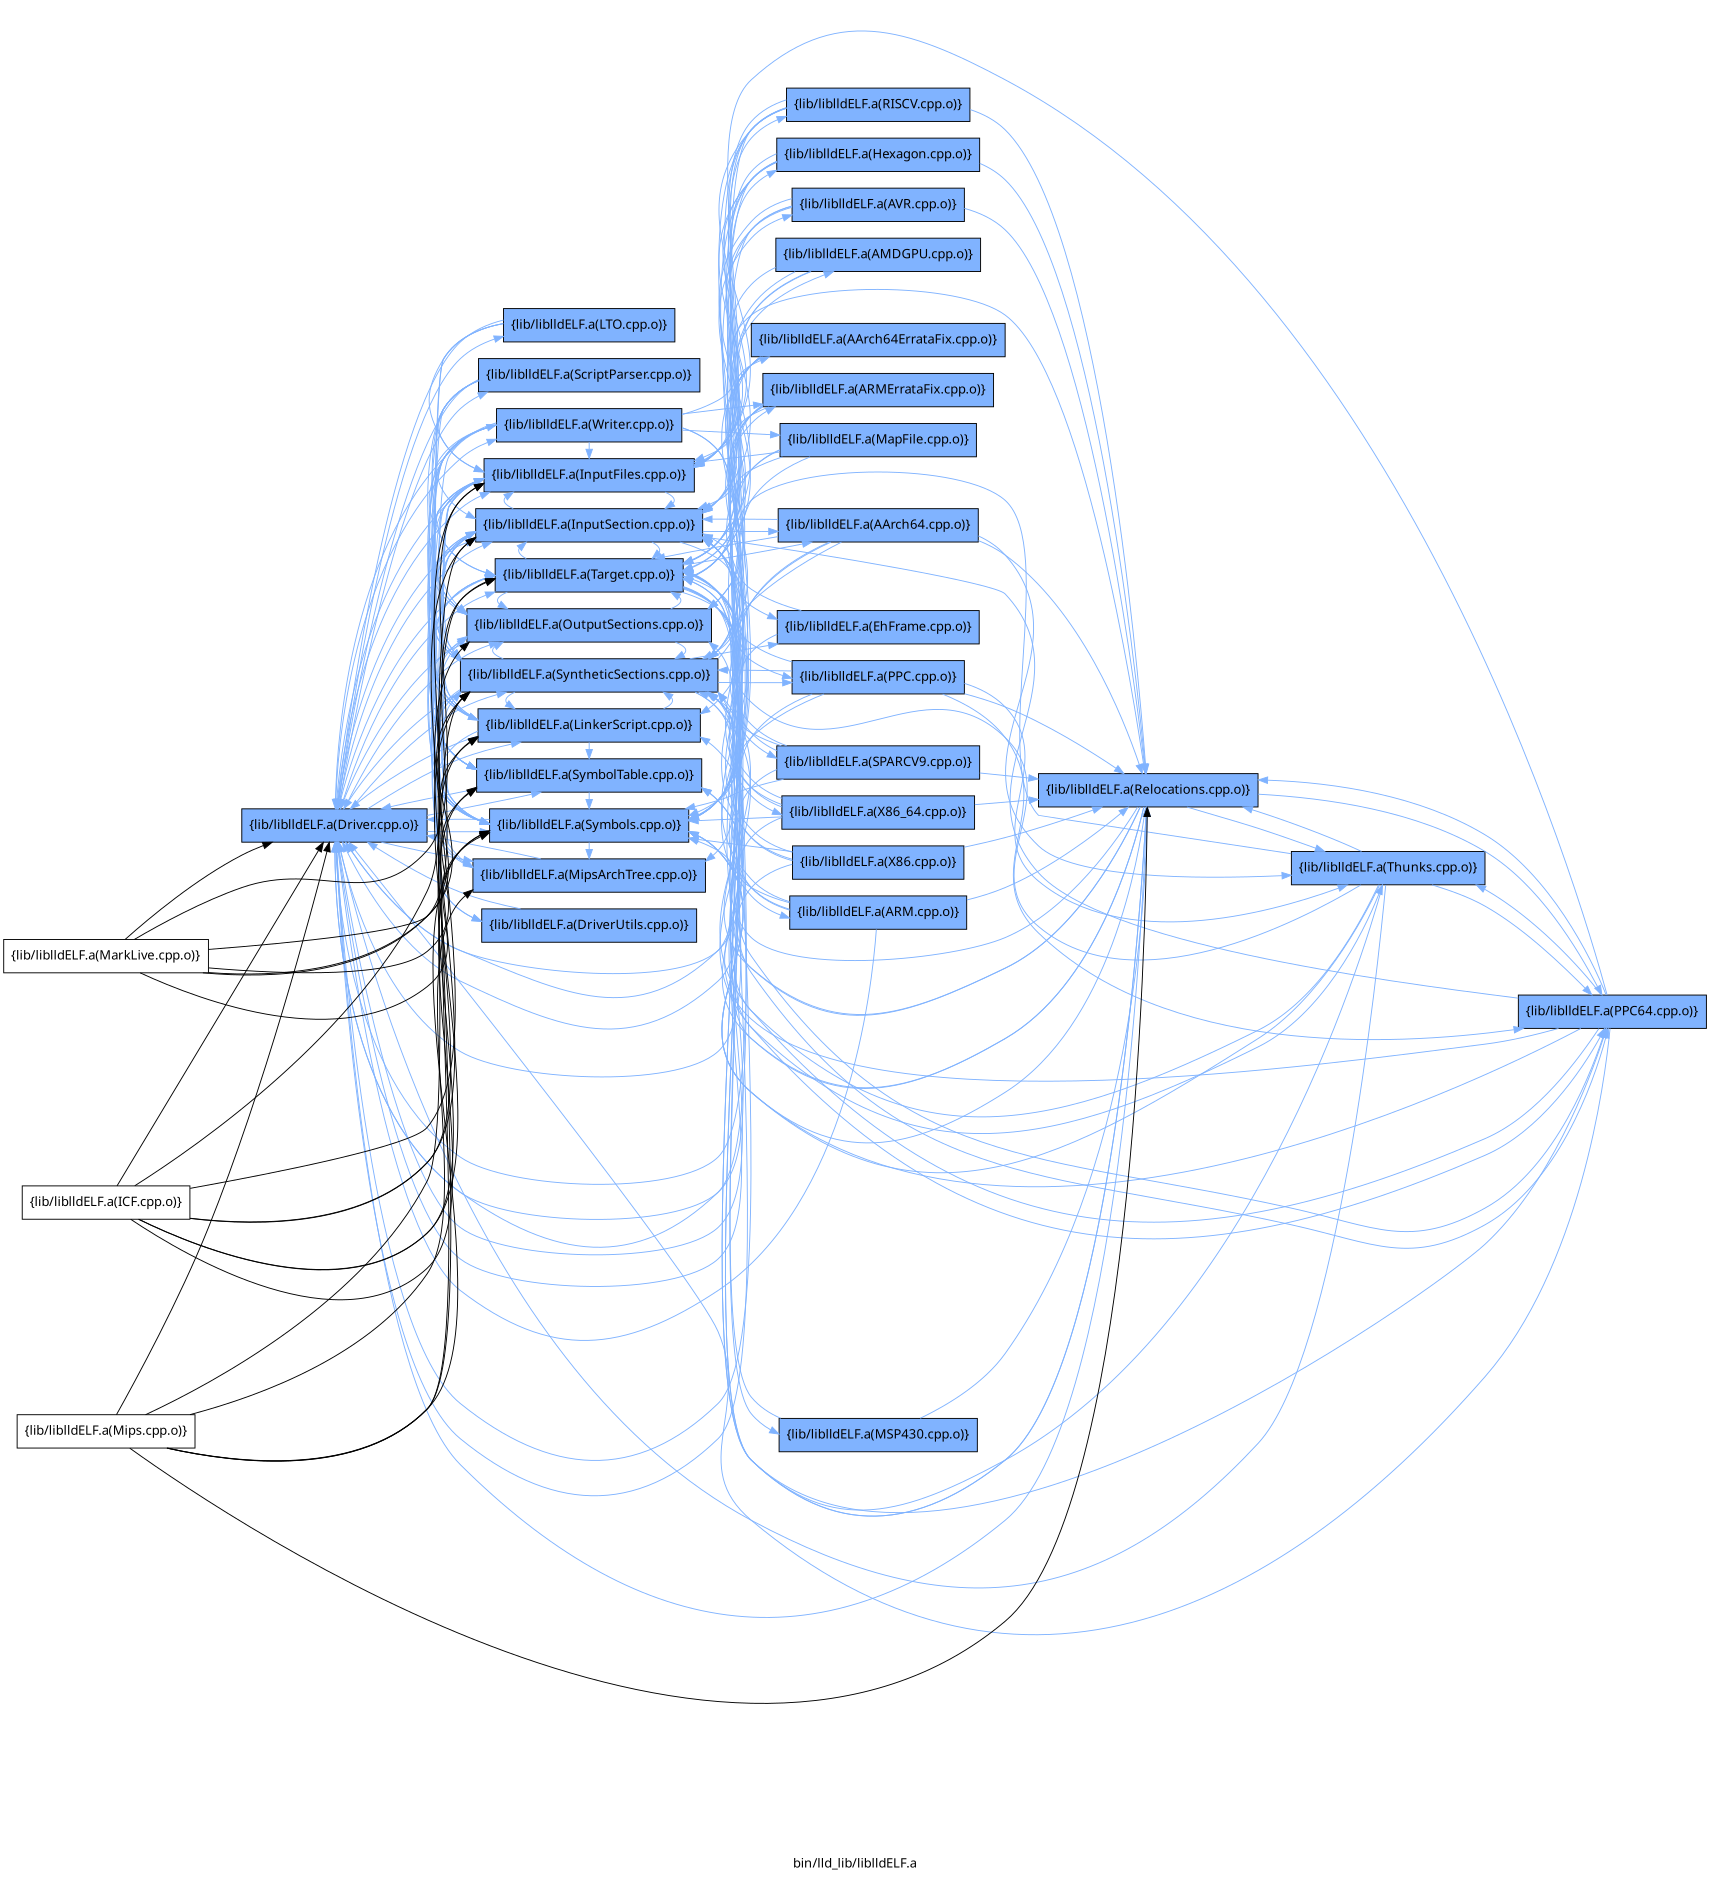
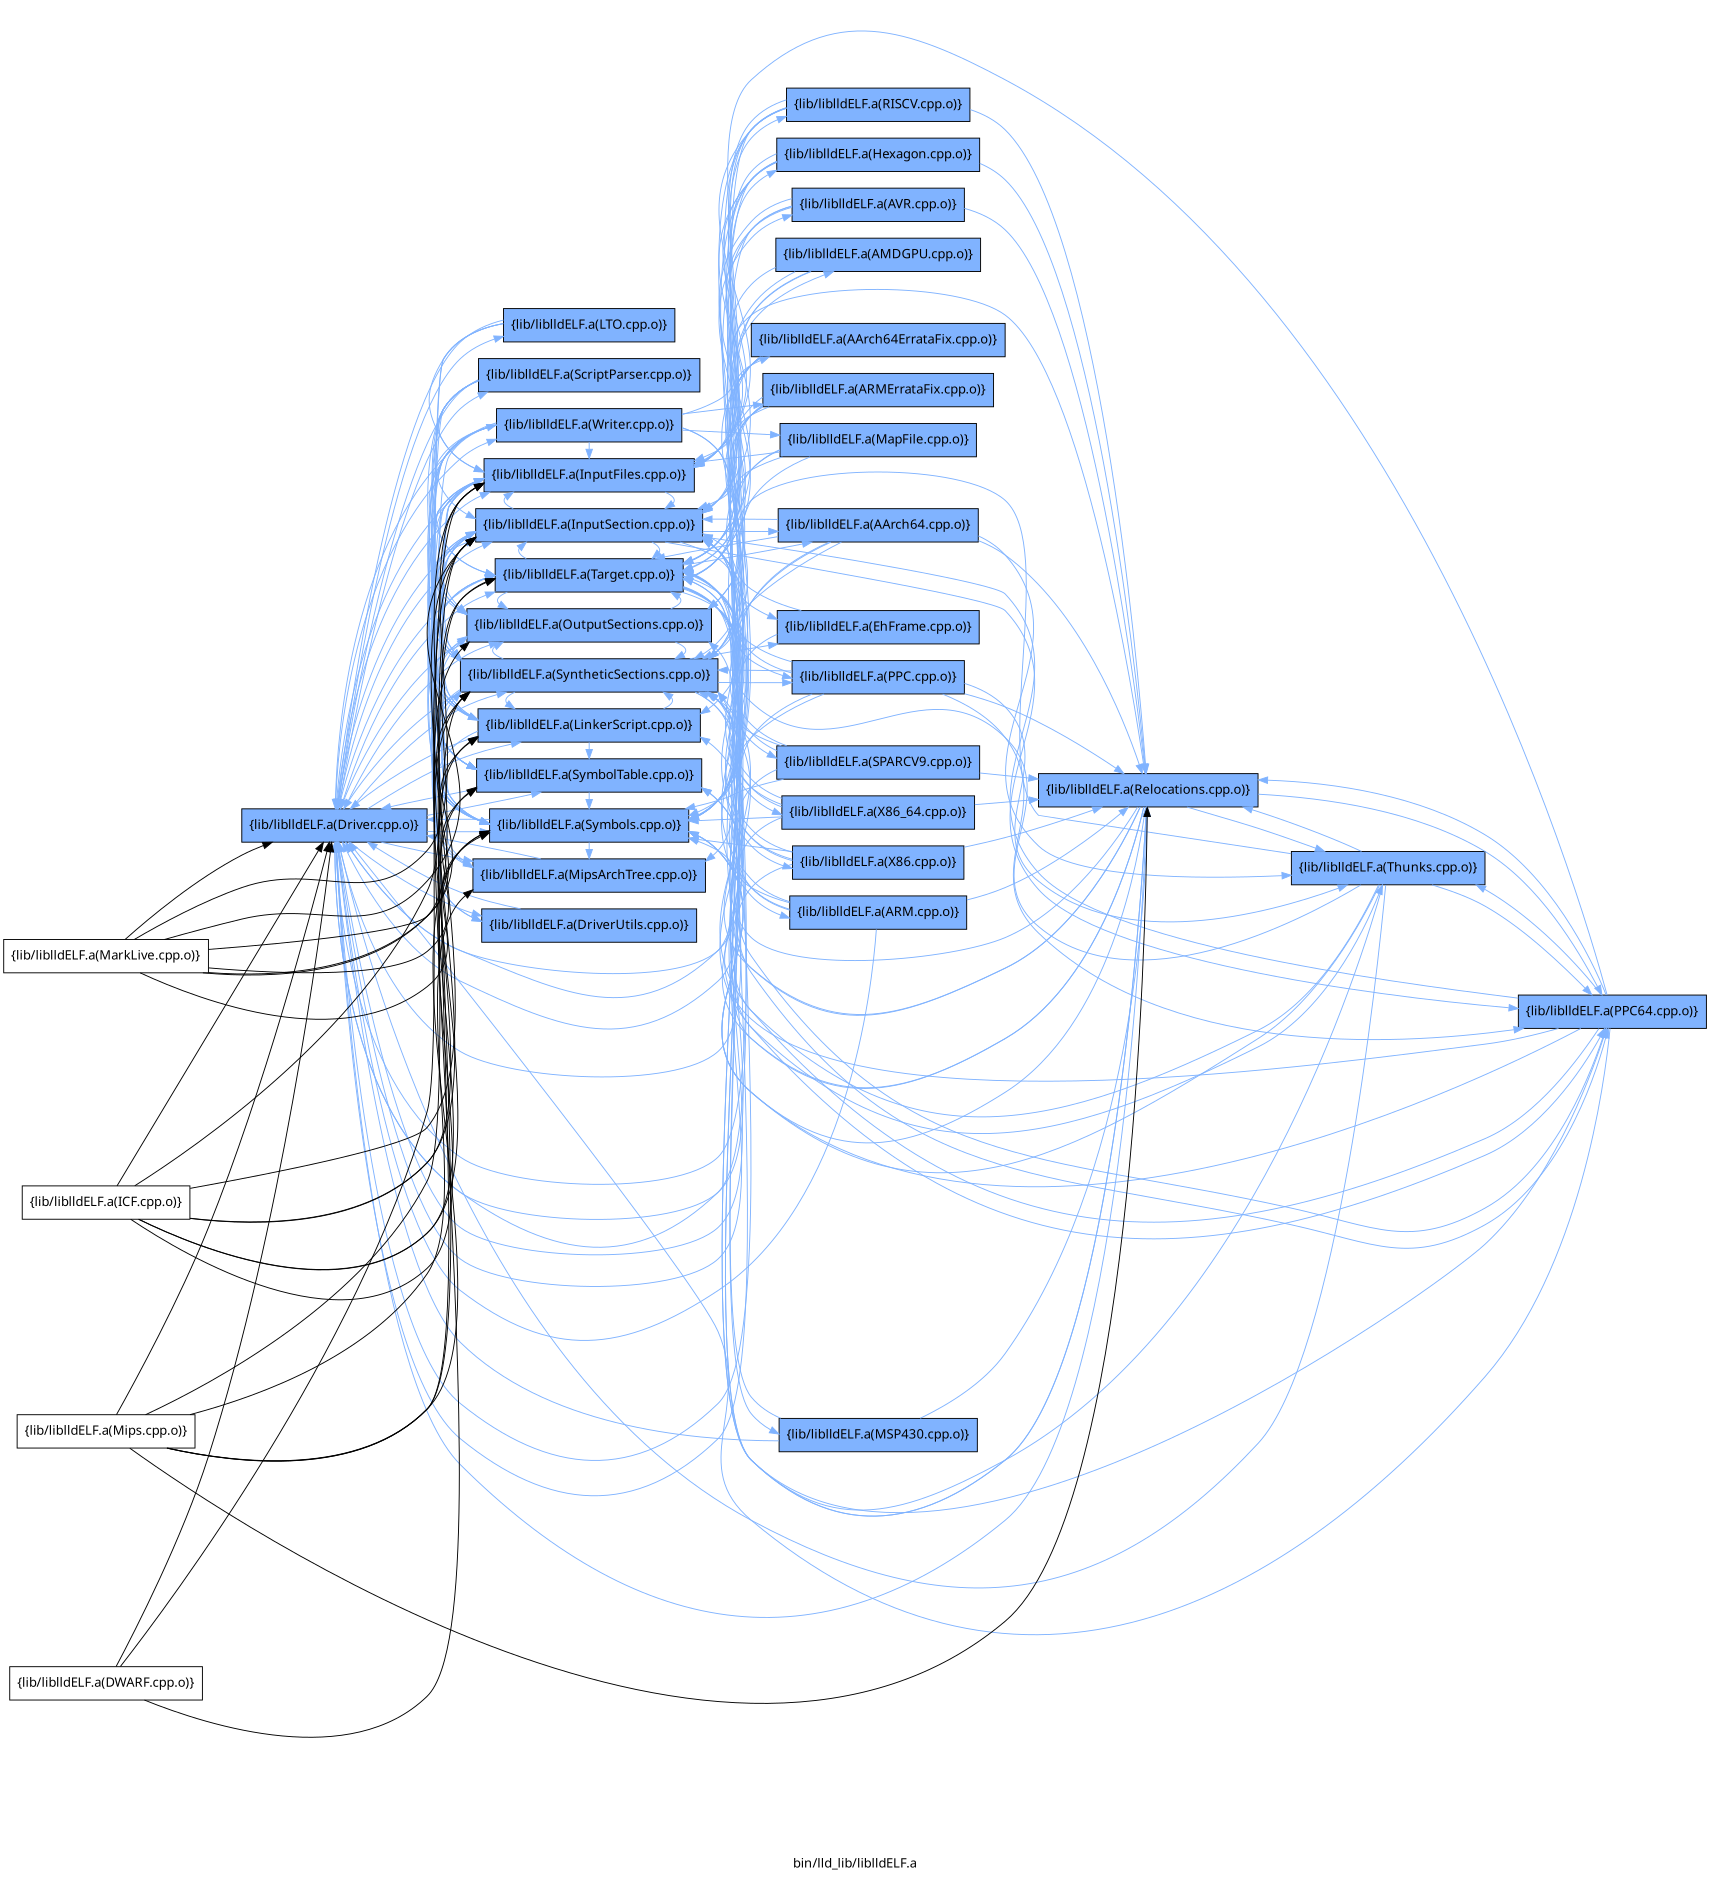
edge "{lib/liblldELF.a(SyntheticSections.cpp.o)}" -> "{lib/liblldELF.a(ARMErrataFix.cpp.o)}": reversed
edge "{lib/liblldELF.a(ScriptParser.cpp.o)}" -> "{lib/liblldELF.a(LinkerScript.cpp.o)}": added
edge "{lib/liblldELF.a(PPC.cpp.o)}" -> "{lib/liblldELF.a(InputSection.cpp.o)}": added
edge "{lib/liblldELF.a(Target.cpp.o)}" -> "{lib/liblldELF.a(X86.cpp.o)}": added
edge "{lib/liblldELF.a(Driver.cpp.o)}" -> "{lib/liblldELF.a(DriverUtils.cpp.o)}": added
edge "{lib/liblldELF.a(MarkLive.cpp.o)}" -> "{lib/liblldELF.a(InputSection.cpp.o)}": added
edge "{lib/liblldELF.a(InputSection.cpp.o)}" -> "{lib/liblldELF.a(PPC64.cpp.o)}": added
edge "{lib/liblldELF.a(MSP430.cpp.o)}" -> "{lib/liblldELF.a(Driver.cpp.o)}": added
node "{lib/liblldELF.a(DWARF.cpp.o)}": added
